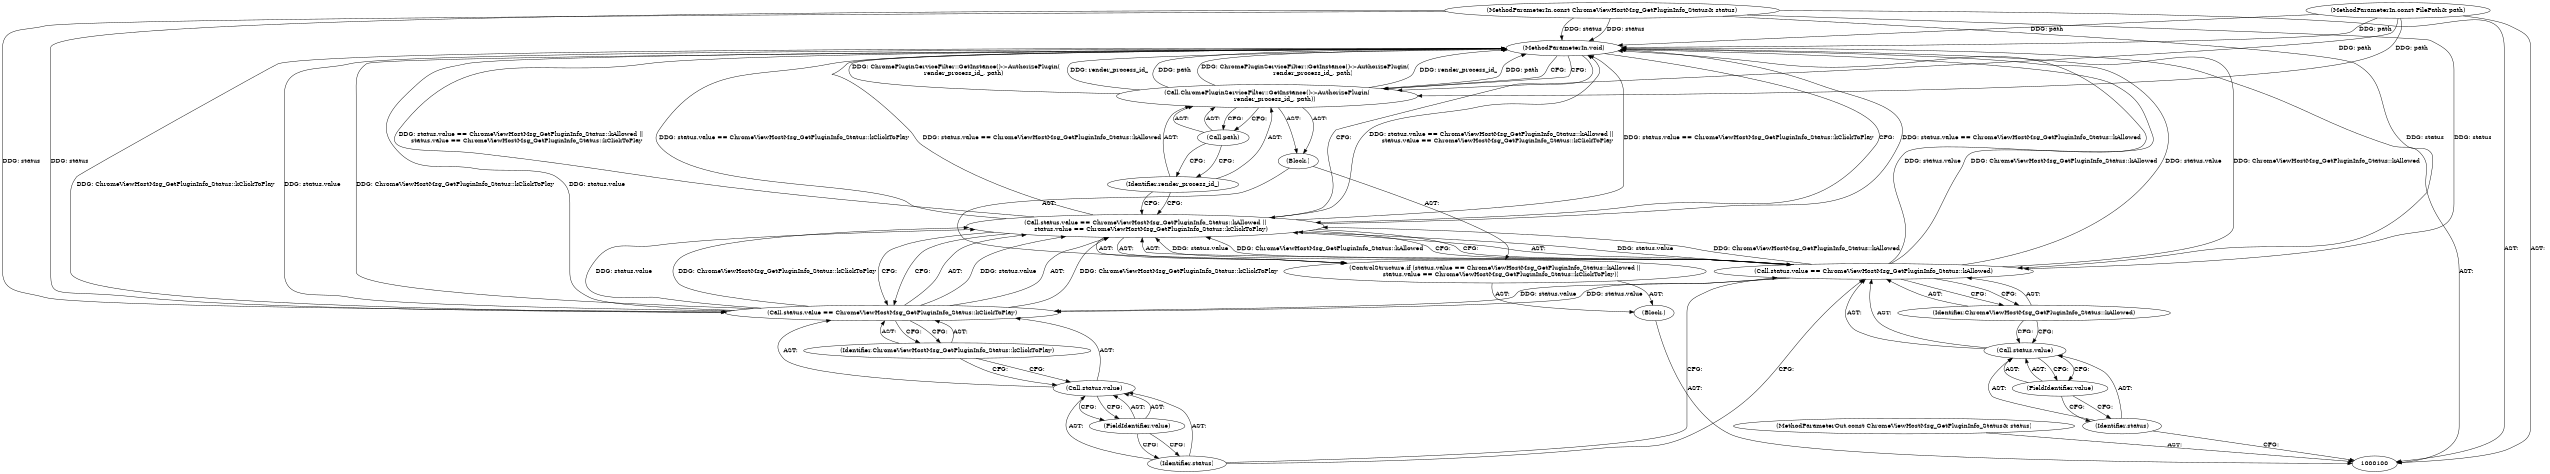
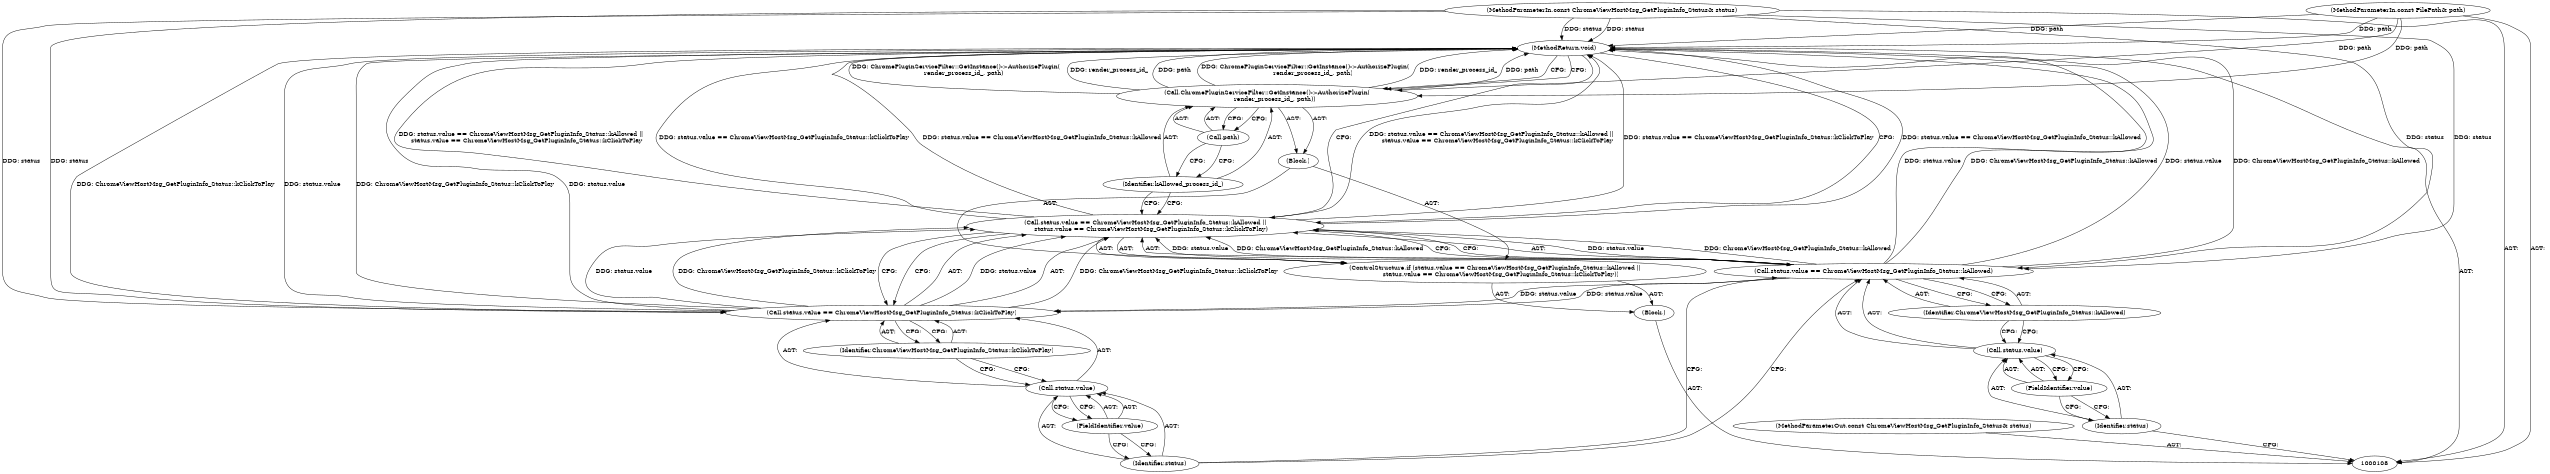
node "(MethodParameterIn,void)": label "(MethodParameterIn,void)" -> "(MethodReturn,void)"
node "(Identifier,render_process_id_)": label "(Identifier,render_process_id_)" -> "(Identifier,kAllowed_process_id_)"
node "1000100": label "1000100" -> "1000108"
